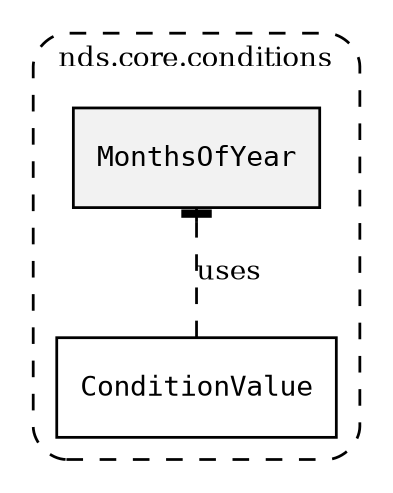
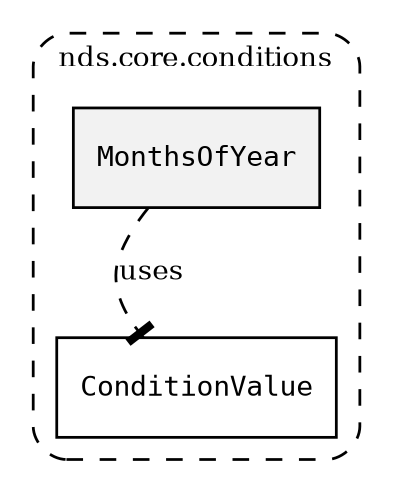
edge "ConditionValue" -> "MonthsOfYear": reversed
